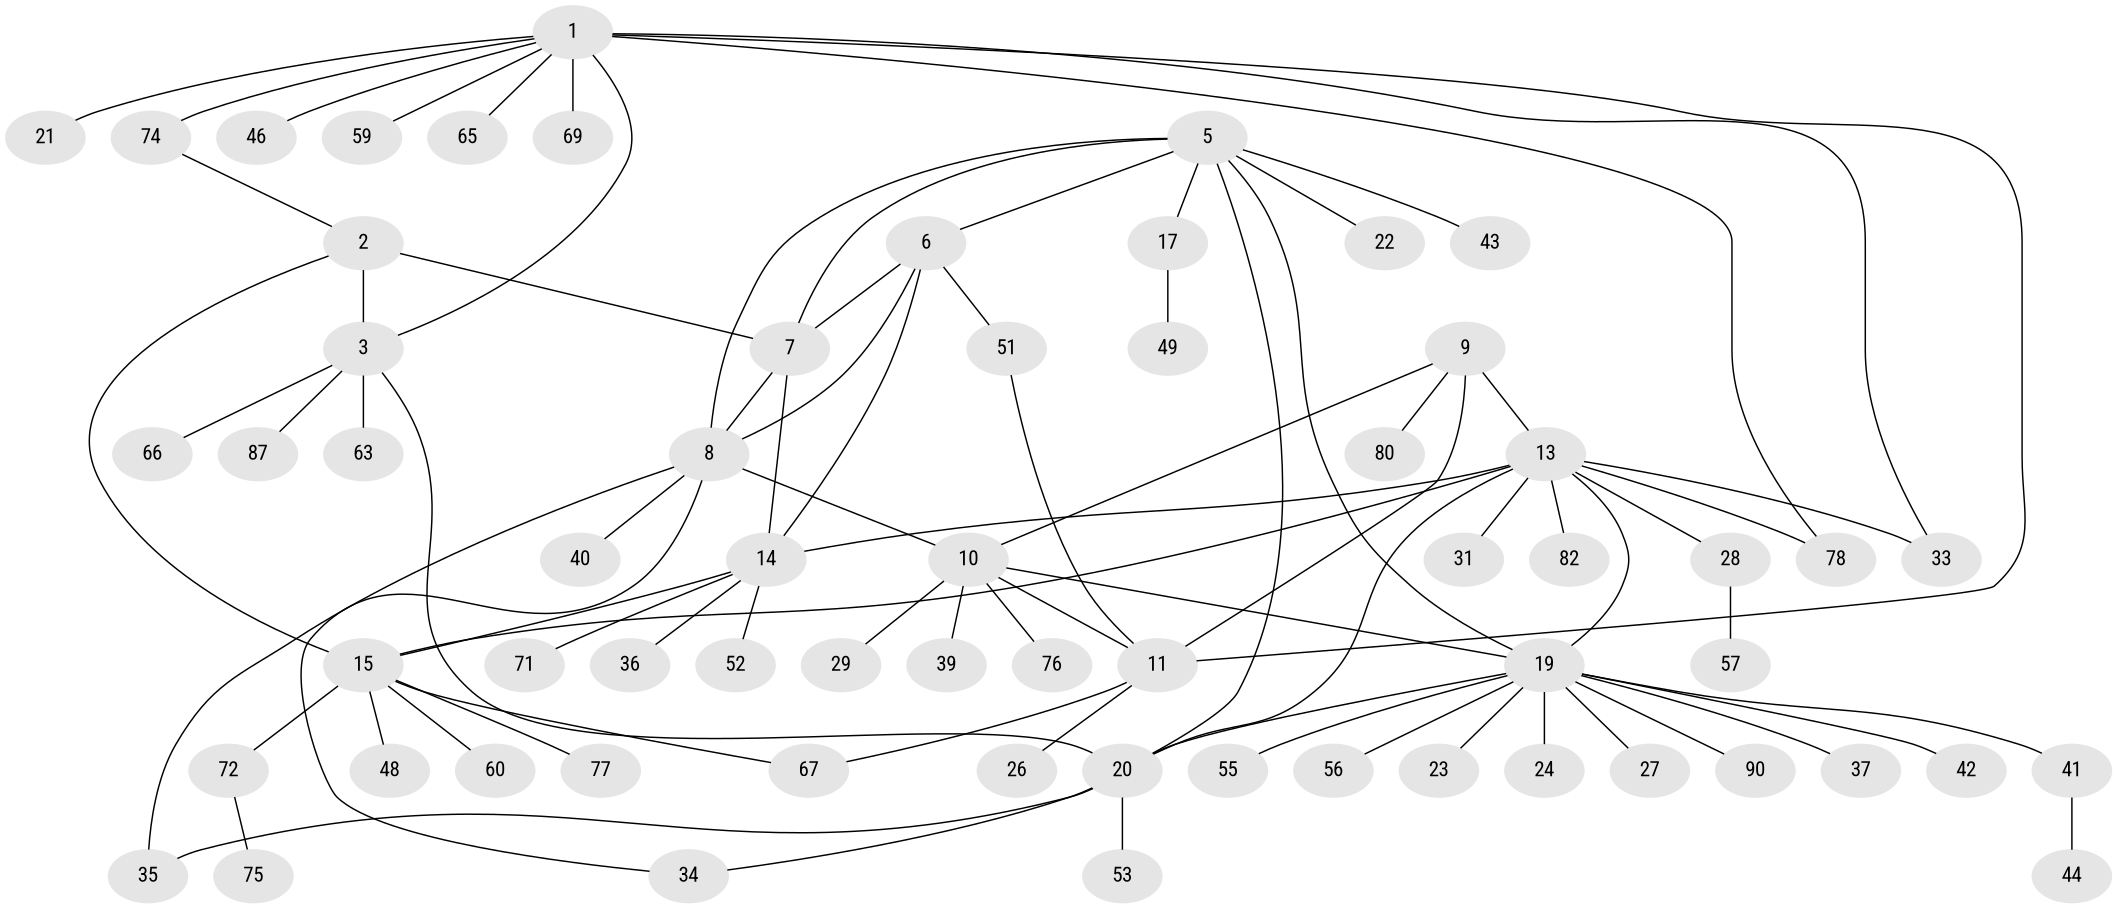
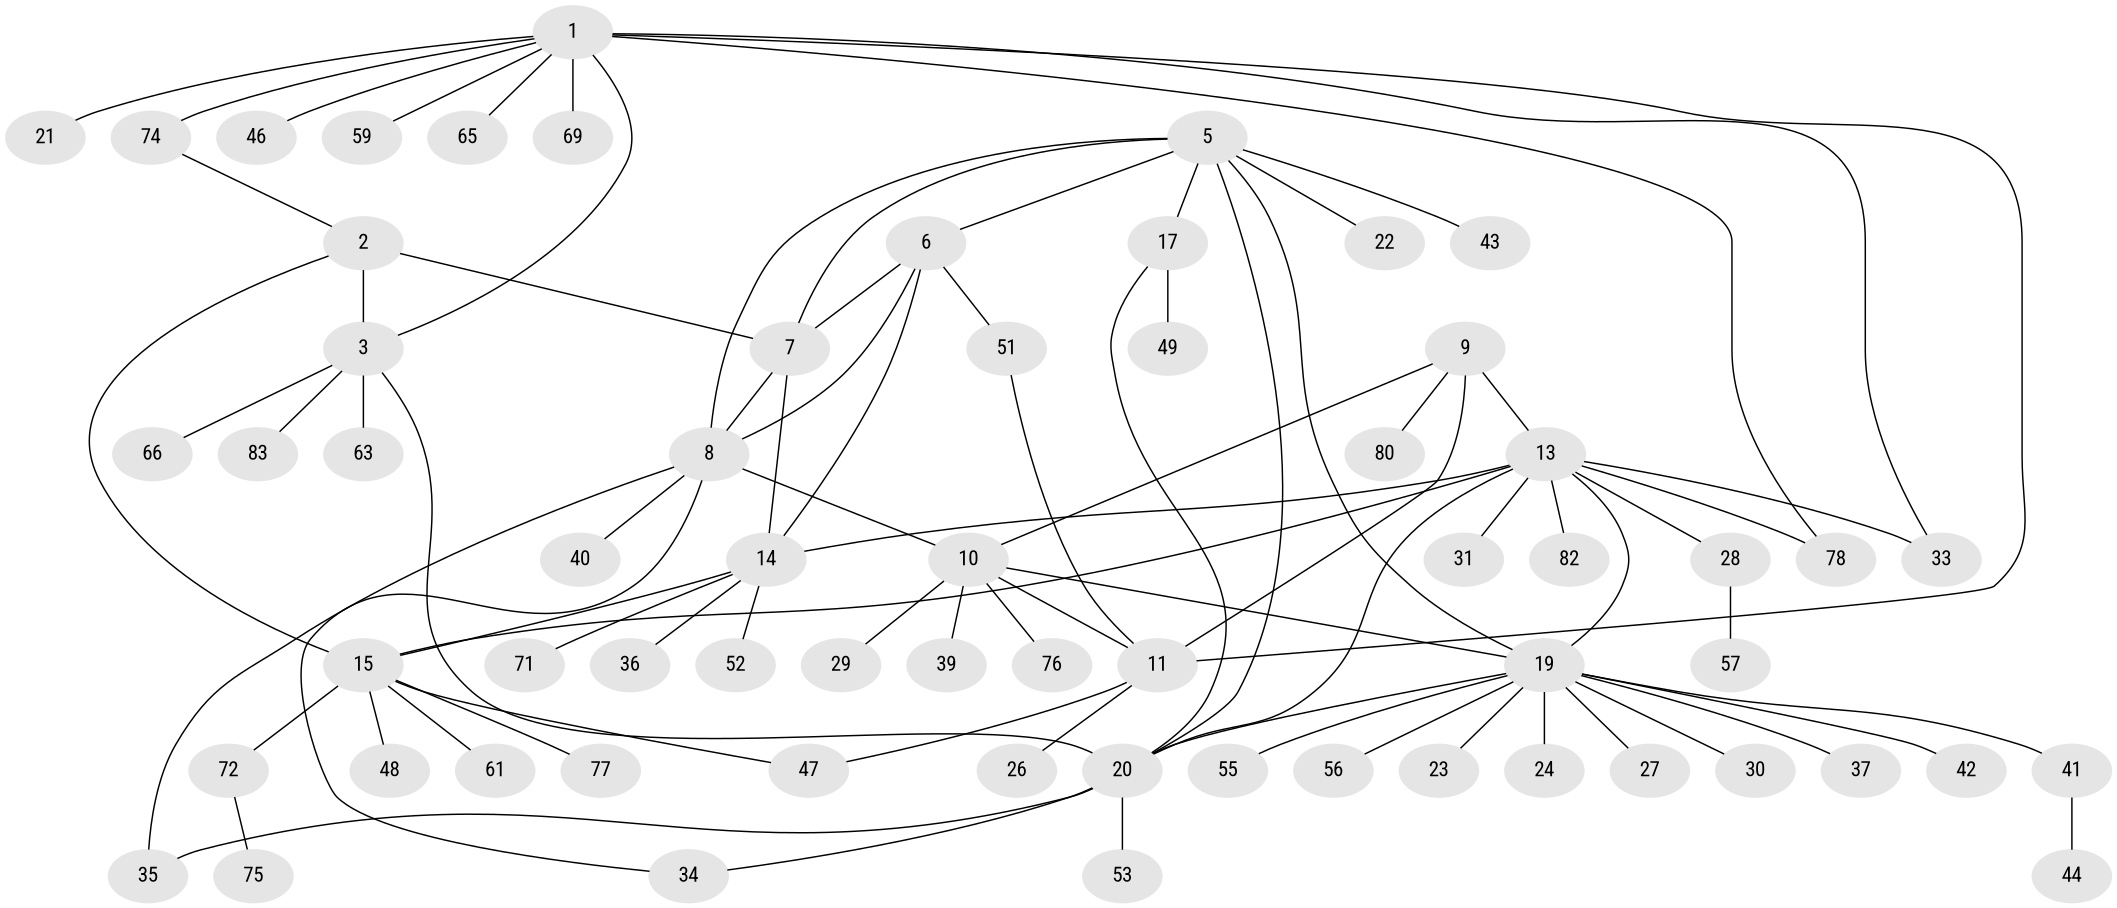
node "87": label "87" -> "83"
edge "17" -- "20": added
node "60": label "60" -> "61"
node "67": label "67" -> "47"
node "90": label "90" -> "30"
